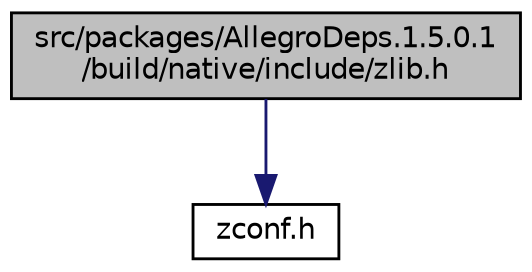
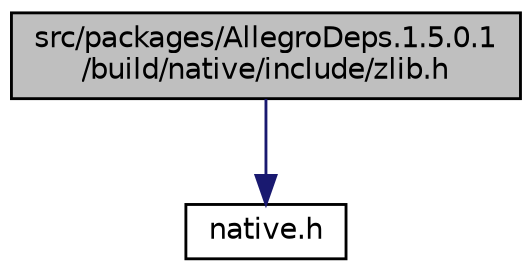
node "zconf.h": label "zconf.h" -> "native.h"
